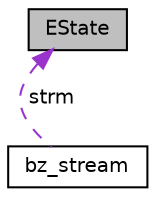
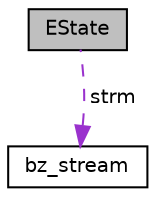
edge "bz_stream" -> "EState": reversed
